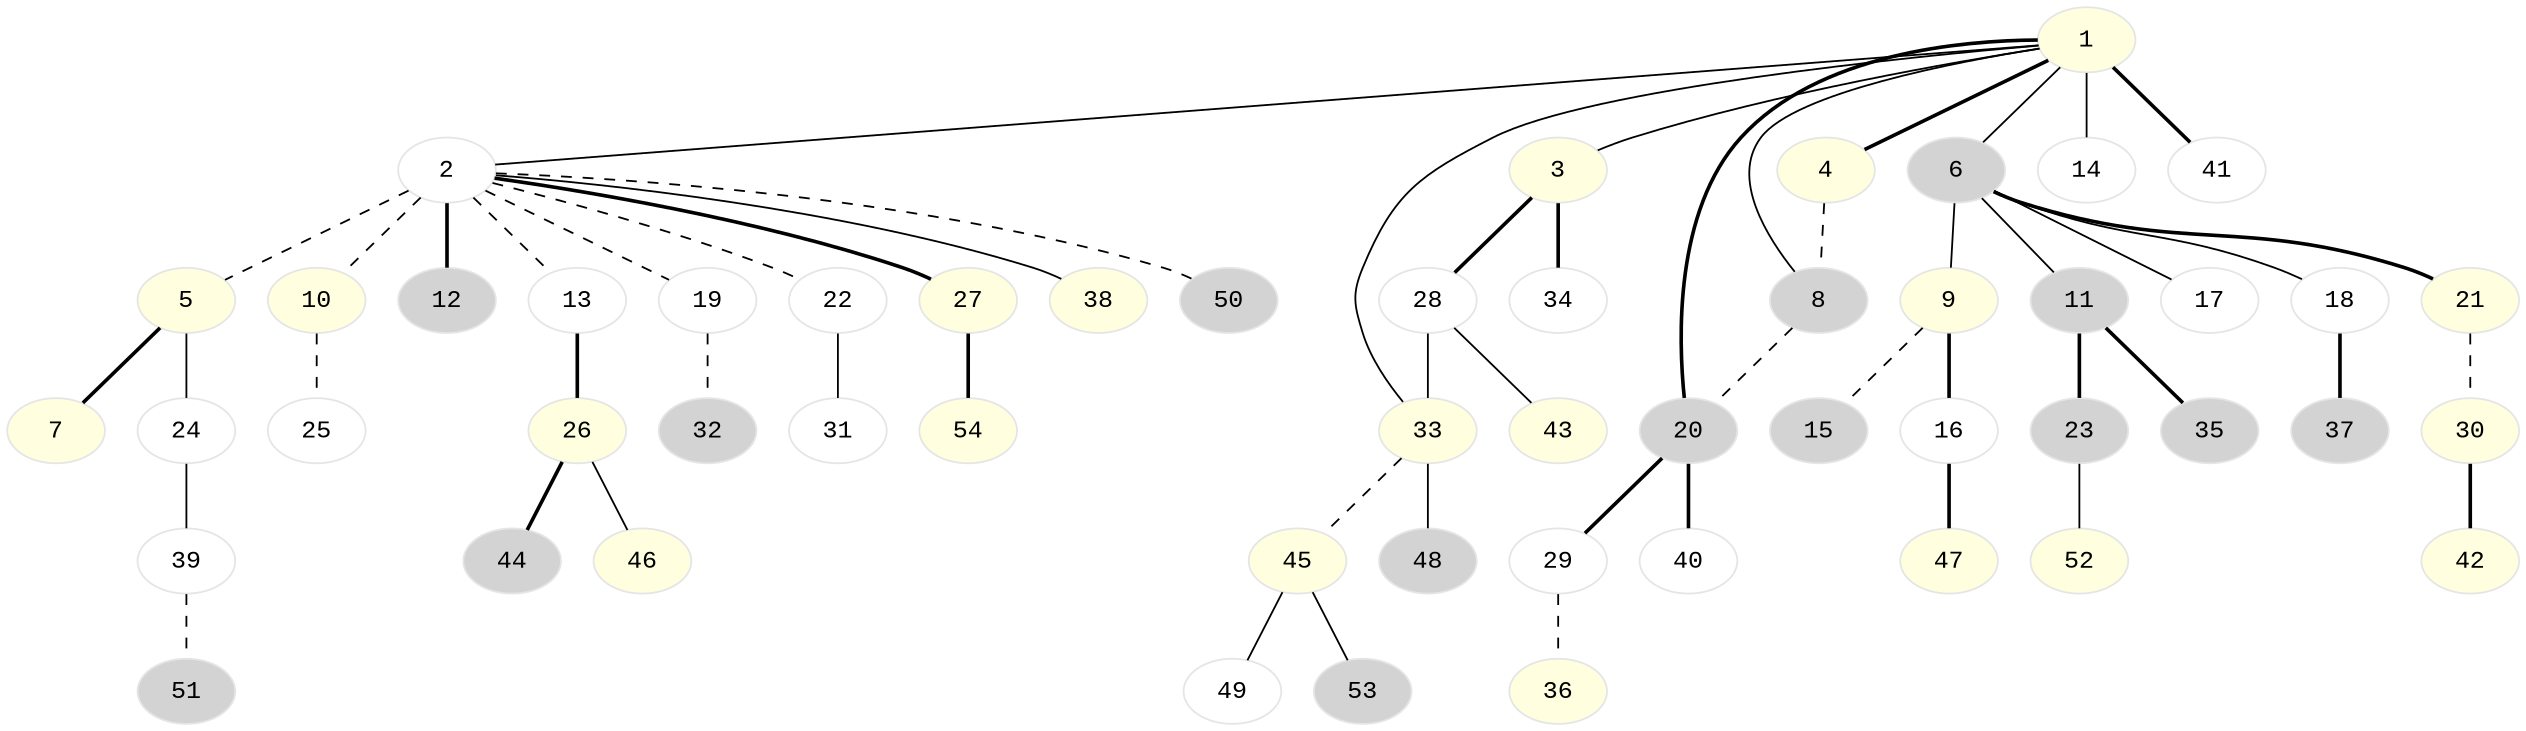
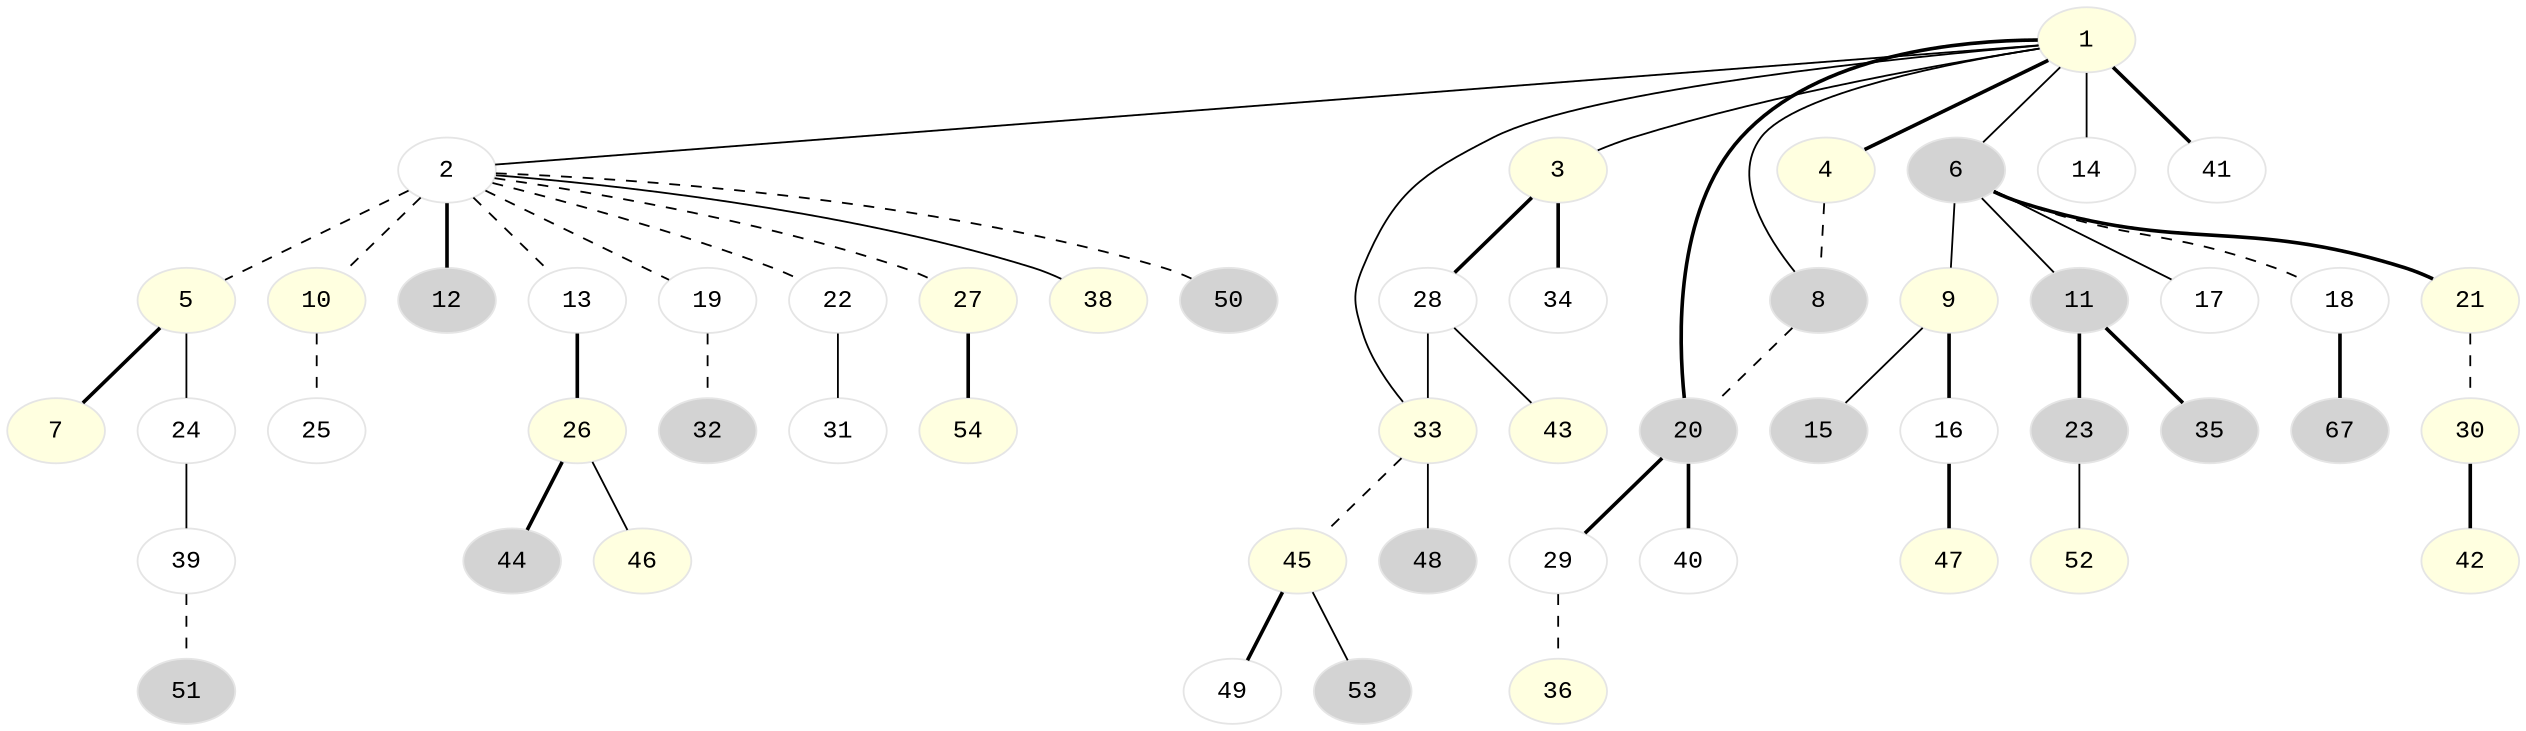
edge "2" -- "27": style bold -> dashed
edge "6" -- "18": style solid -> dashed
edge "9" -- "15": style dashed -> solid
node "37": label "37" -> "67"
edge "45" -- "49": style solid -> bold
